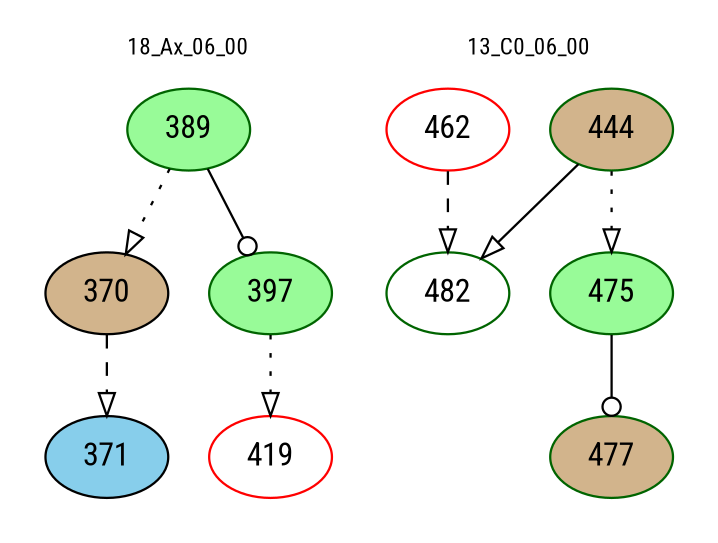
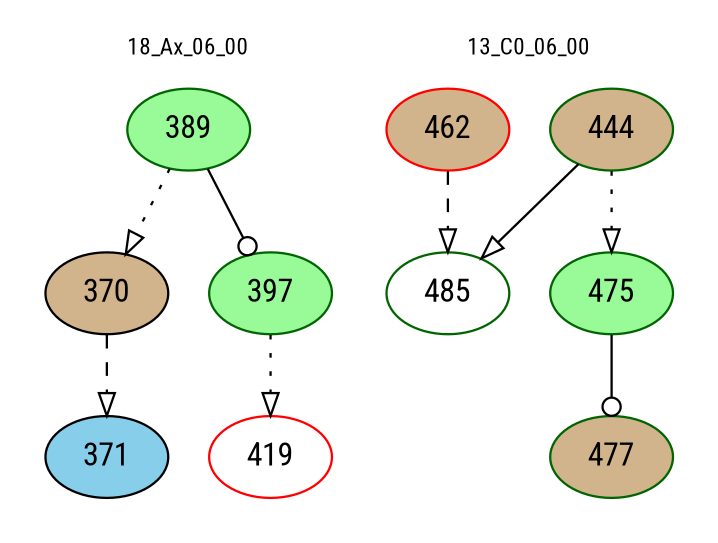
node "462": fillcolor white -> tan
node "482": label "482" -> "485"
